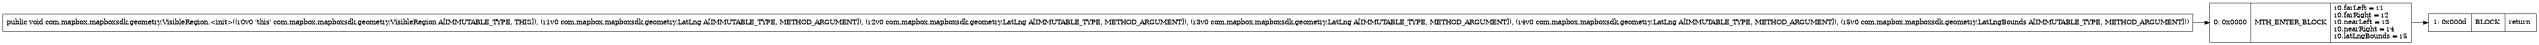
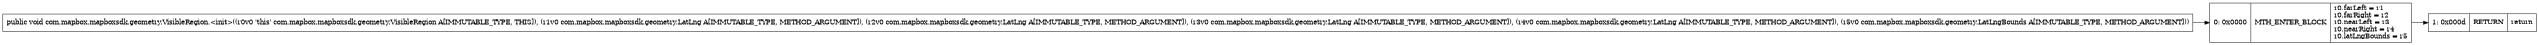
node "1: 0x000d": text "BLOCK" -> "RETURN"
